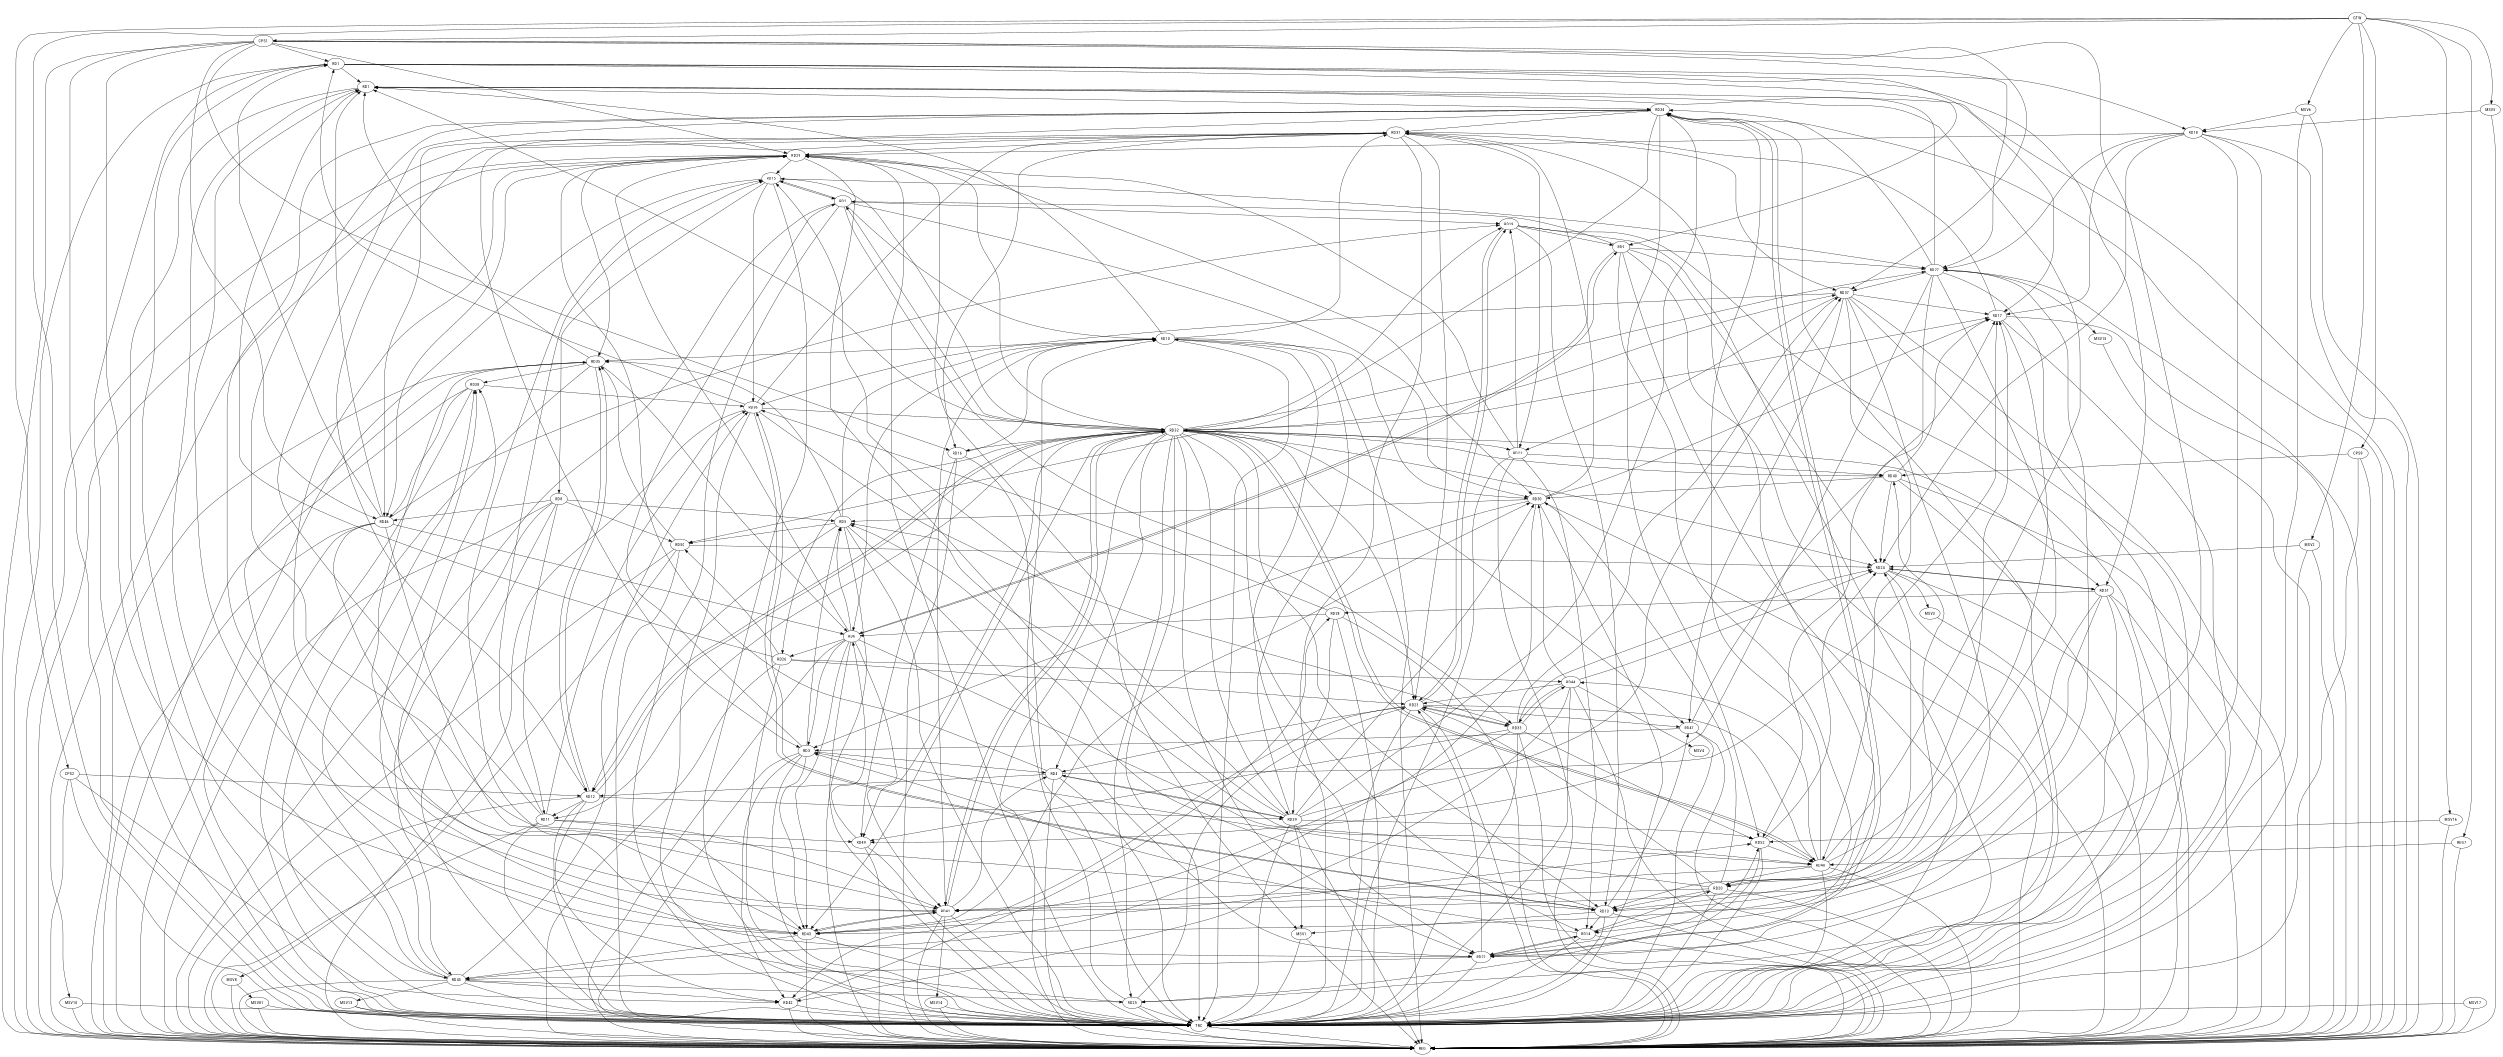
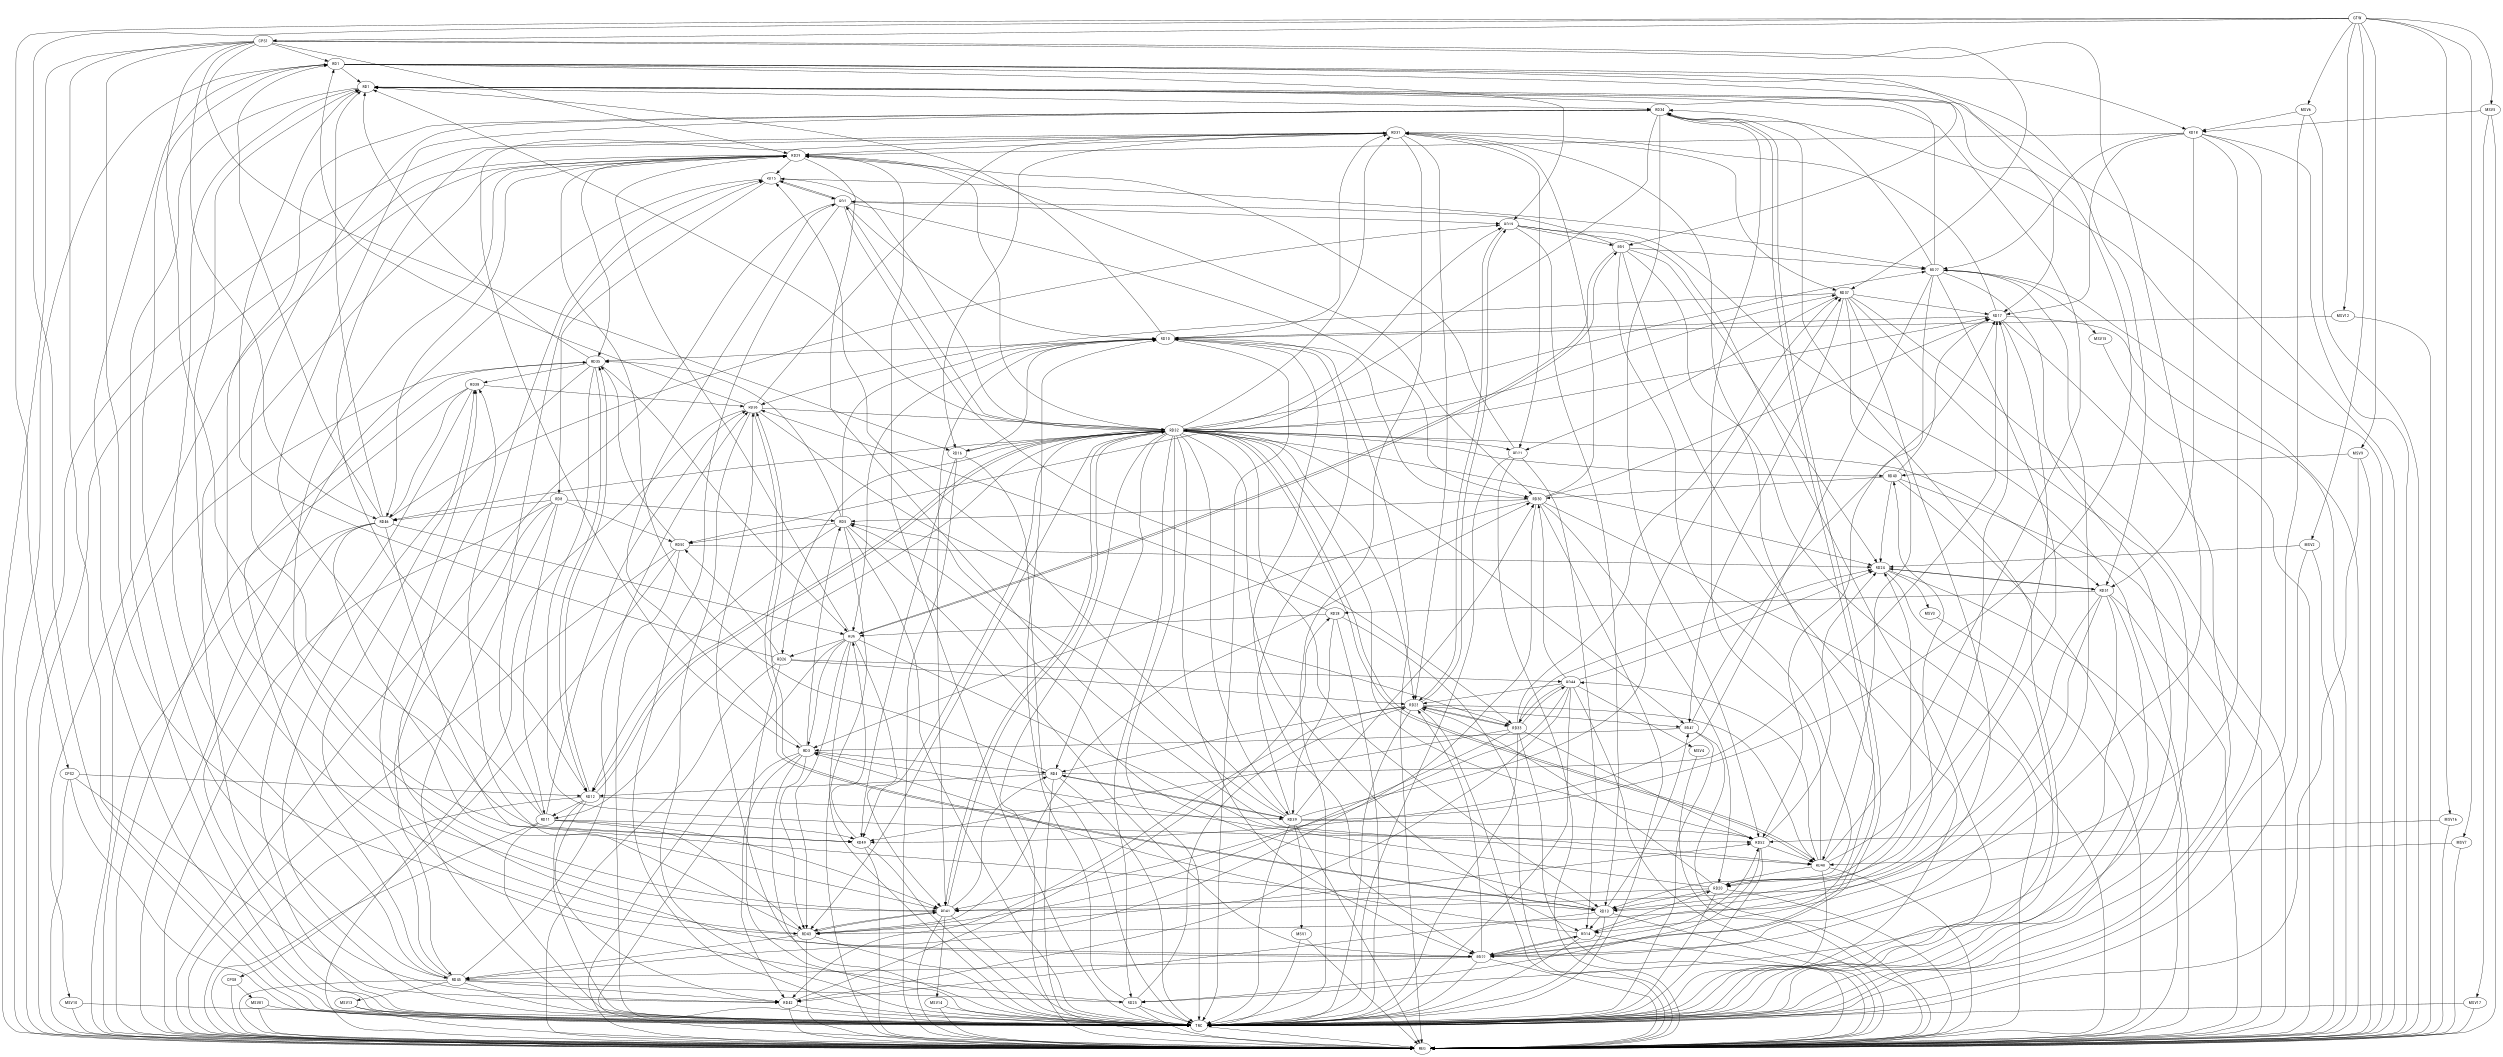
edge "CPS1" -> "RD27": now "CPS1" -> "RD49"
edge "RD34" -> "RD31": now "RD32" -> "RD31"
edge "RD34" -> "RD46": now "RD32" -> "RD46"
edge "RD27" -> "RD37": removed
edge "RD15" -> "RD36": now "RD22" -> "RD36"
node "MSV12": added
edge "RD17" -> "RD10": added
edge "RD21" -> "RD19": now "RD1" -> "RD19"
edge "RD18" -> "RD24": now "RD18" -> "RD51"
node "CPS9": label "CPS9" -> "MSV9"
edge "RD21" -> "RD40": removed
edge "RD39" -> "RD34": now "RD39" -> "RD7"
edge "RD29" -> "MSV1": now "RD29" -> "RD42"
edge "MSV5" -> "MSV17": added
edge "RD6" -> "RD5": removed
edge "RD20" -> "RD30": reversed
edge "RD32" -> "RD52": added
edge "RD35" -> "RD43": now "RD35" -> "RD52"
edge "RD15" -> "TRC": removed
edge "RD11" -> "RD49": added
node "REG7": label "REG7" -> "MSV7"
edge "RD48" -> "RD41": now "RD44" -> "RD41"
edge "RD13" -> "MSV1": now "RD13" -> "RD42"
node "MSV8": label "MSV8" -> "CPS8"
edge "MSV4" -> "REG": added
edge "RD22" -> "REG": added
